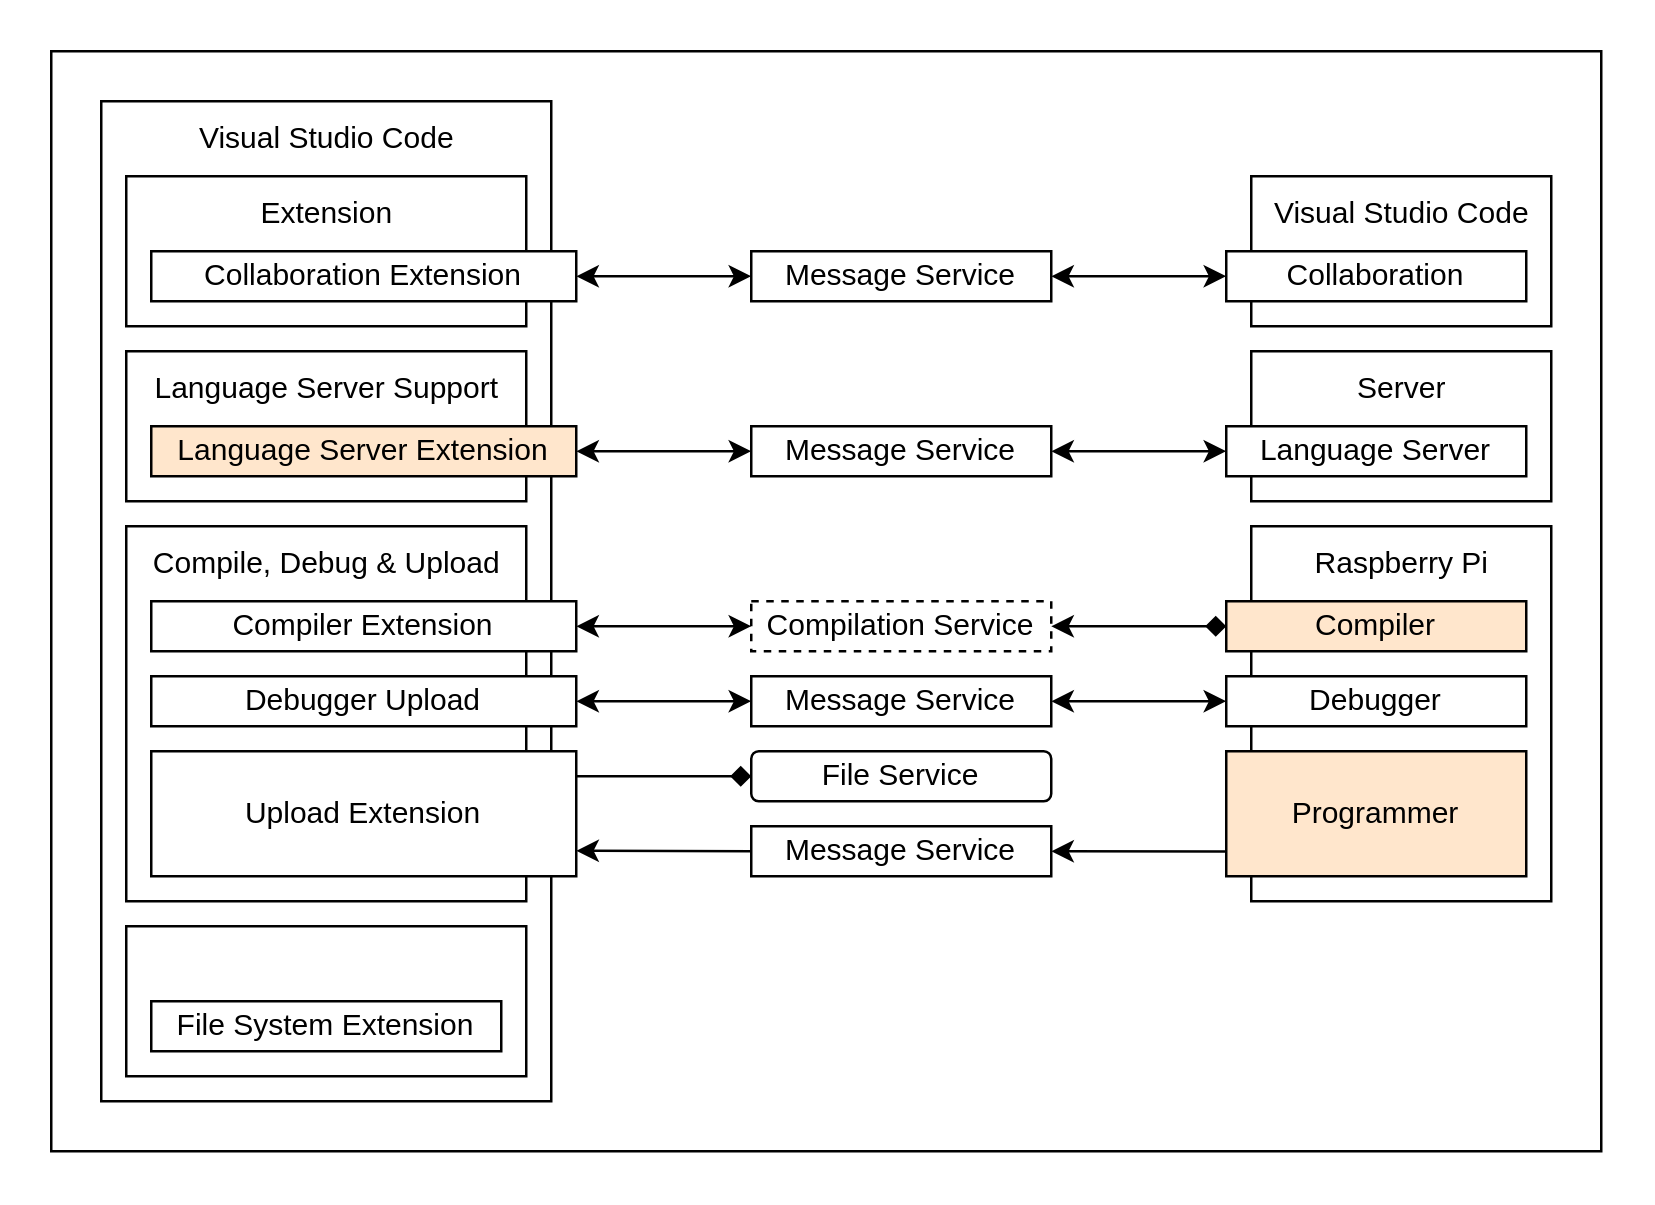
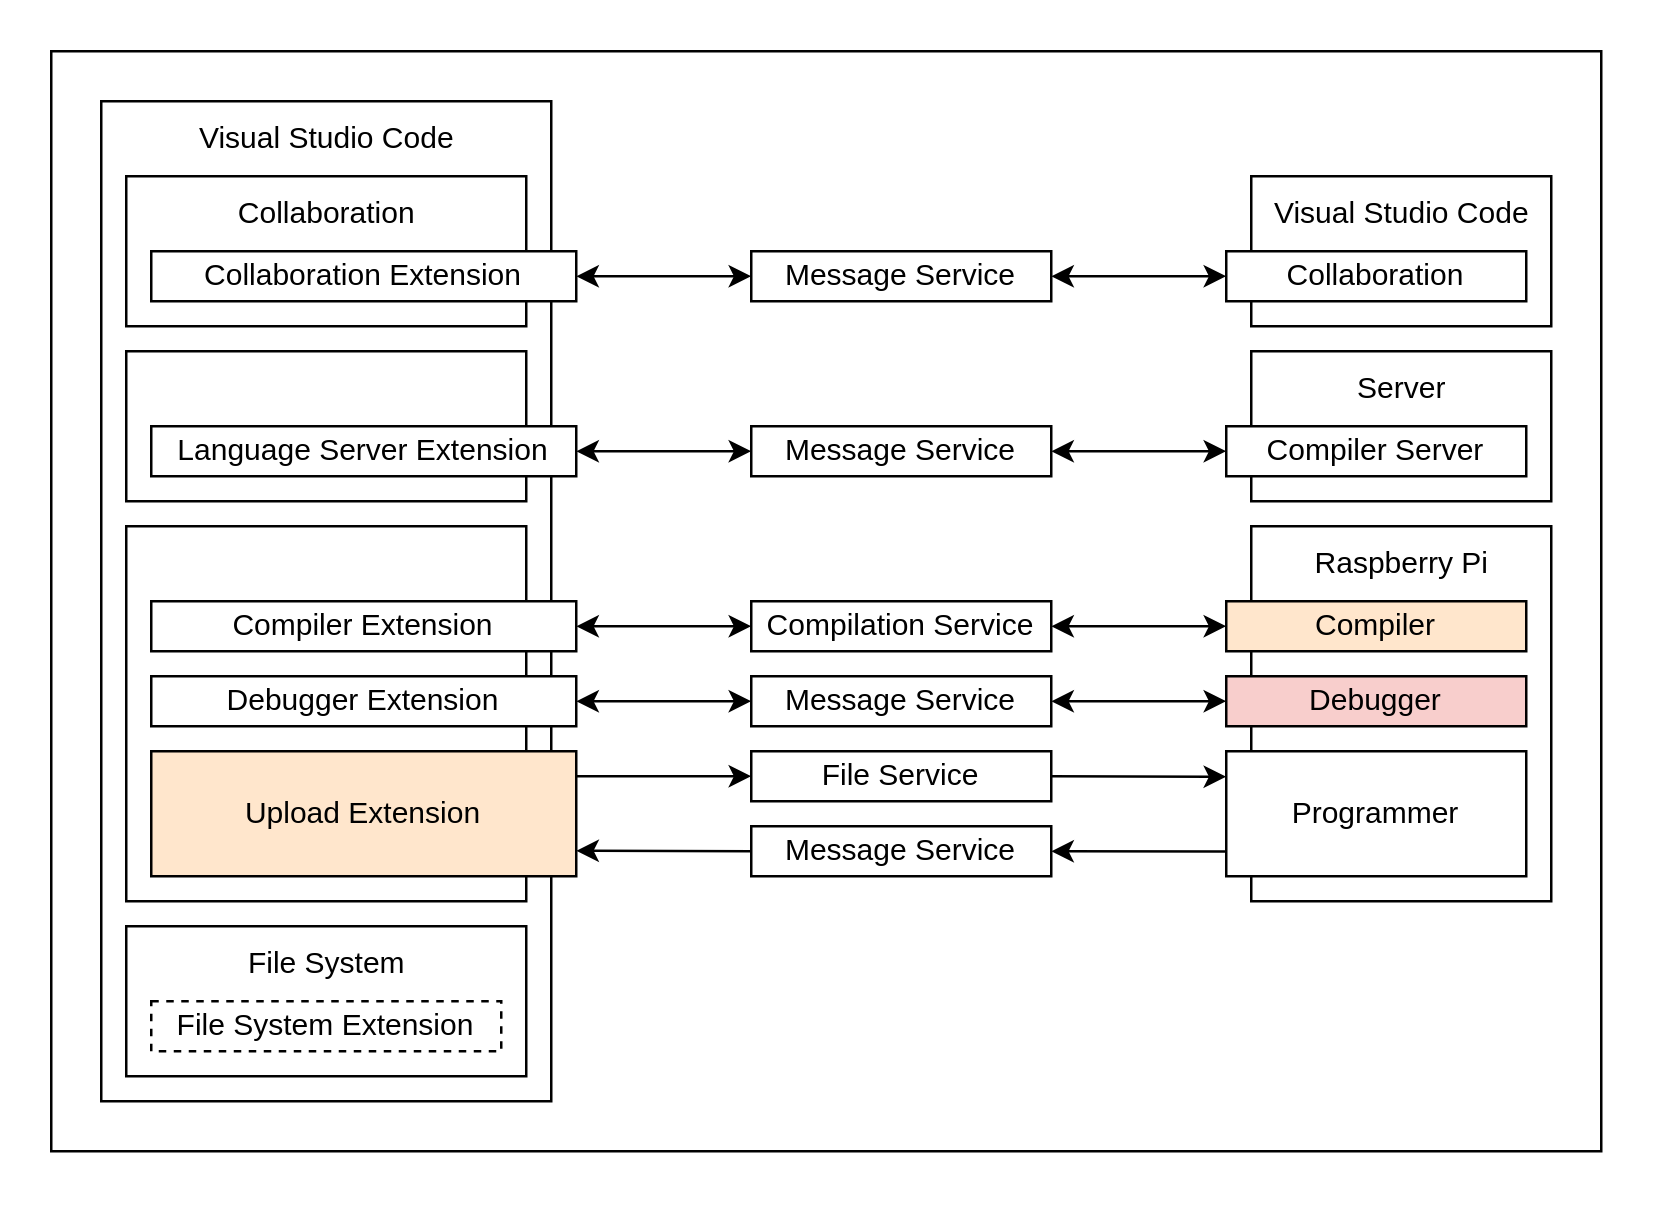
node "Extension": label "Extension" -> "Collaboration"
node "Language Server Support": removed
node "Language Server Extension": fillcolor #ffe6cc -> #ffffff
node "Language Server": label "Language Server" -> "Compiler Server"
node "Compile, Debug & Upload": removed
node "Compilation Service": style dashed -> solid
edge "Compilation Service" -- "Compiler": arrowhead diamond -> classic
node "Debugger Upload": label "Debugger Upload" -> "Debugger Extension"
node "Debugger": fillcolor #ffffff -> #f8cecc
edge "Upload Extension" -> "File Service": arrowhead diamond -> classic
node "File Service": shape rounded rectangle -> rectangle
edge "File Service" -> "Programmer": added
node "Upload Extension": fillcolor #ffffff -> #ffe6cc
node "Programmer": fillcolor #ffe6cc -> #ffffff
node "File System": added
node "File System Extension": style solid -> dashed
